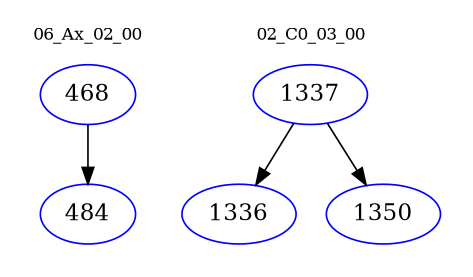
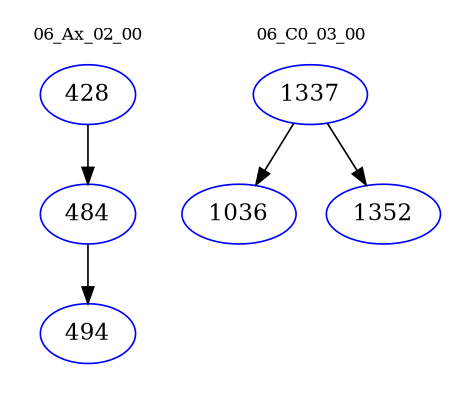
cluster "02_C0_03_00": label "02_C0_03_00" -> "06_C0_03_00"
node "468": label "468" -> "428"
node "1336": label "1336" -> "1036"
node "1350": label "1350" -> "1352"
node "494": added
